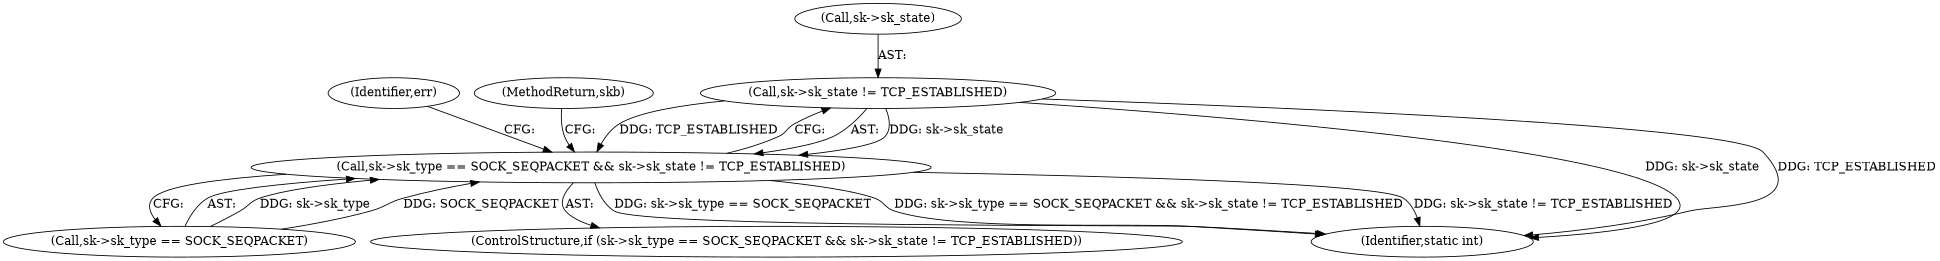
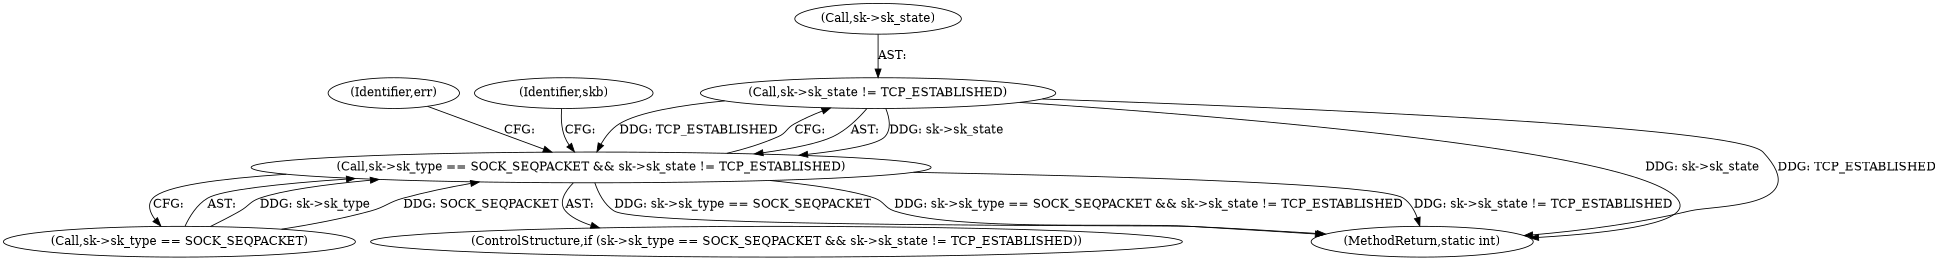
node "(MethodReturn,skb)": label "(MethodReturn,skb)" -> "(Identifier,skb)"
node "(Identifier,static int)": label "(Identifier,static int)" -> "(MethodReturn,static int)"
